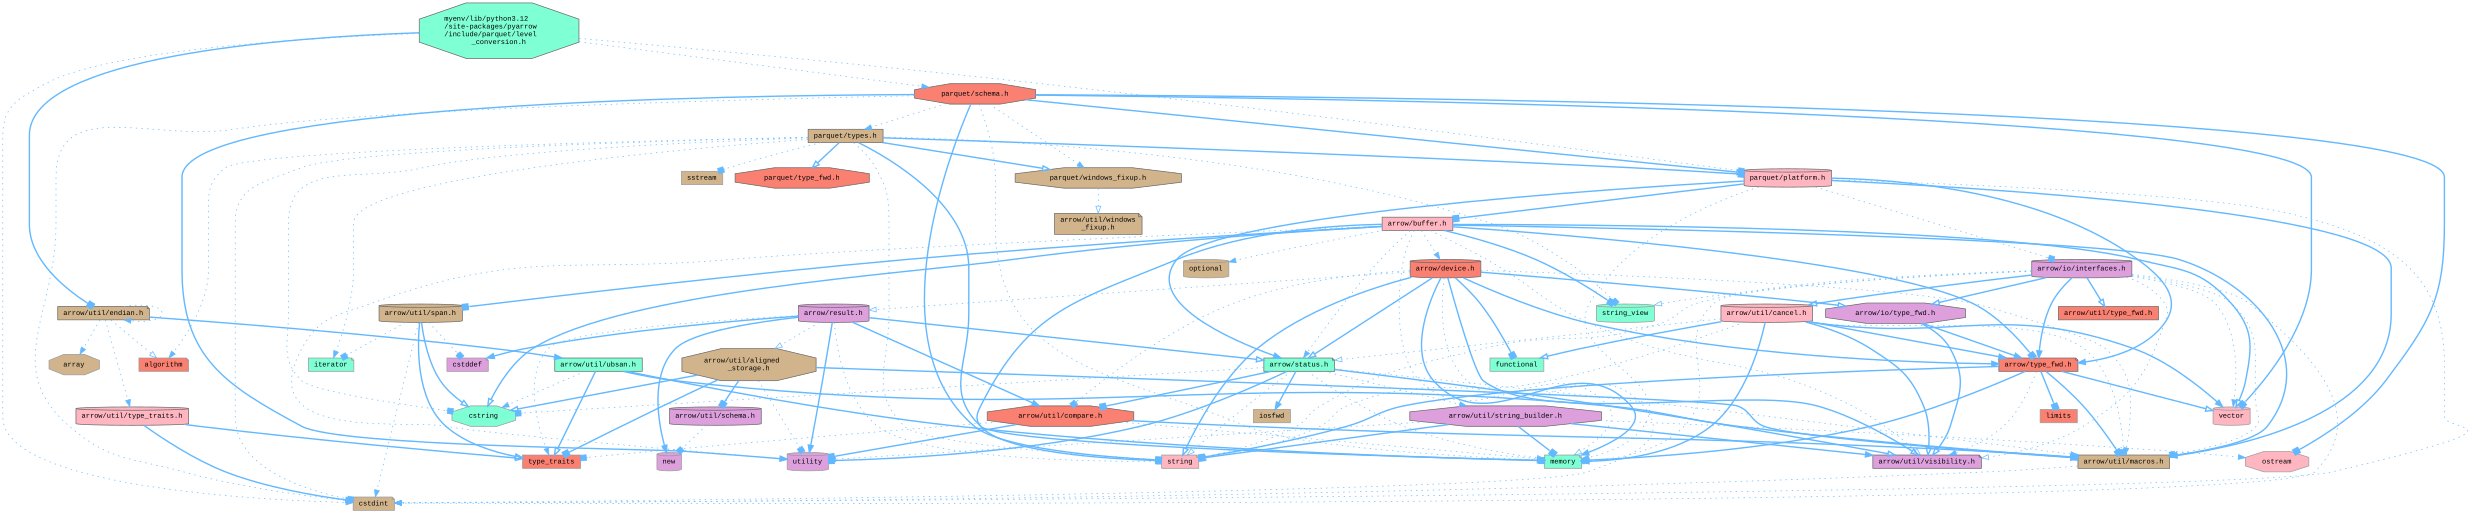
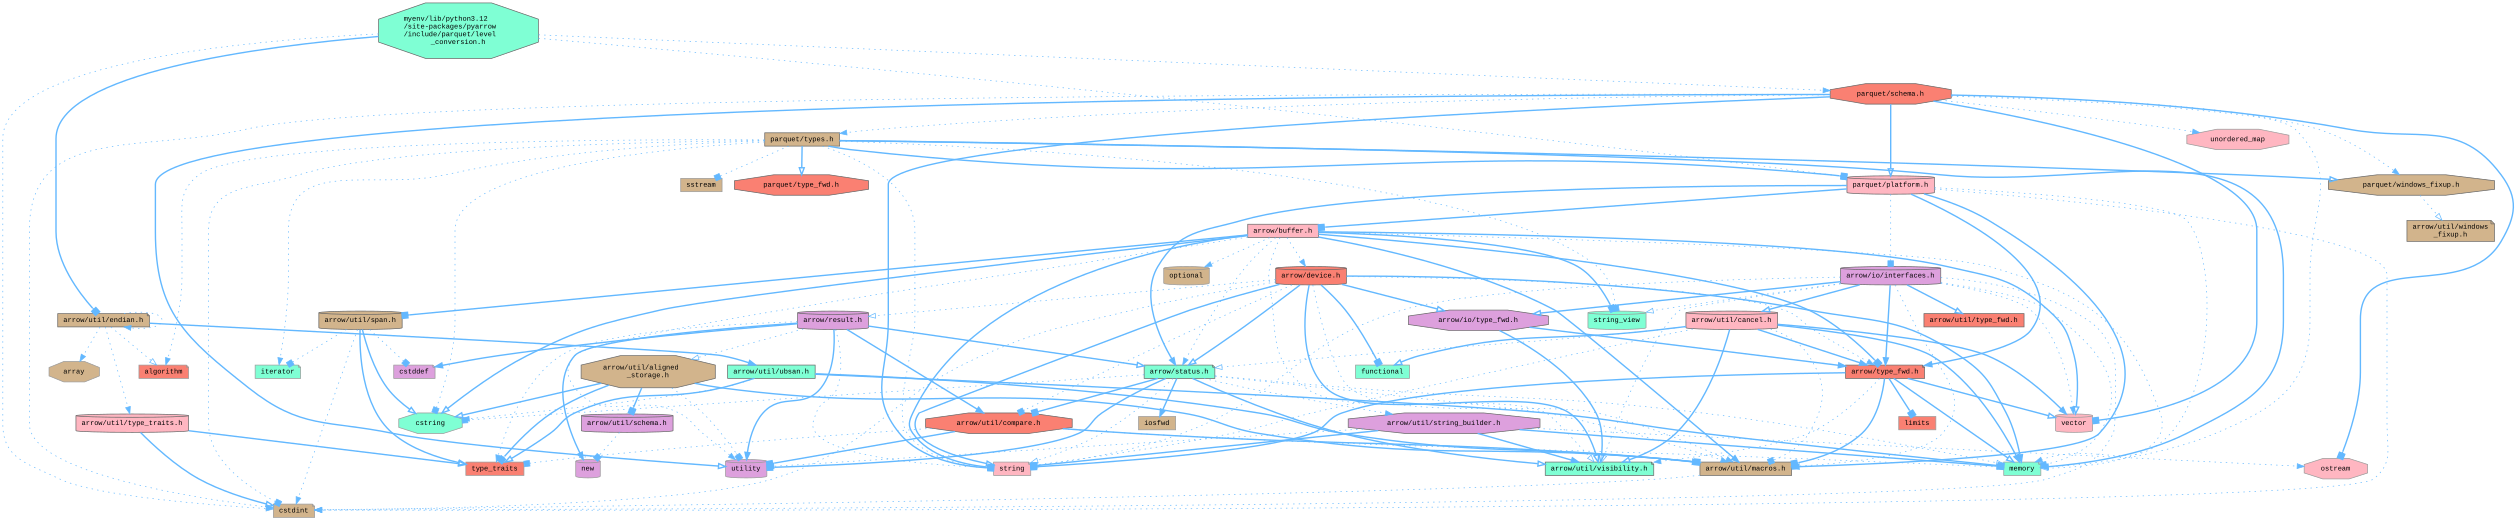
node "unordered_map": added
edge "arrow/device.h" -> "arrow/type_fwd.h": style bold -> dotted
node "arrow/util/visibility.h": fillcolor plum -> aquamarine
